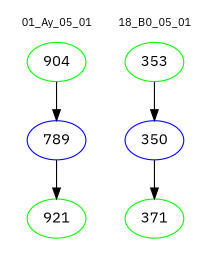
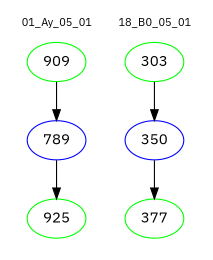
node "904": label "904" -> "909"
node "353": label "353" -> "303"
node "921": label "921" -> "925"
node "371": label "371" -> "377"
